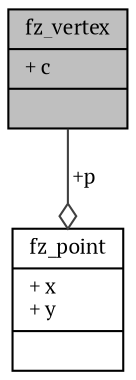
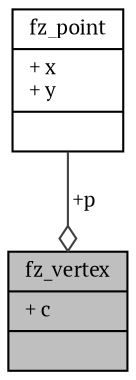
edge "fz_vertex" -> "fz_point": reversed
